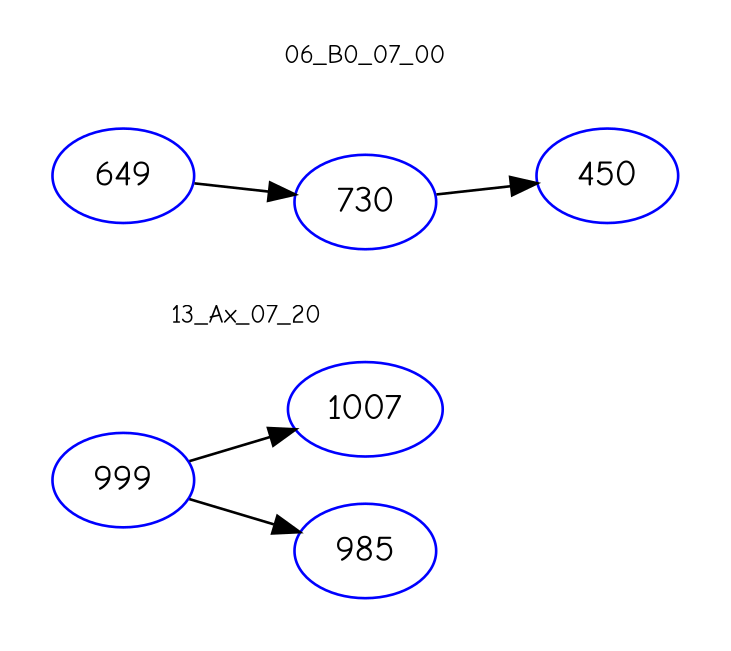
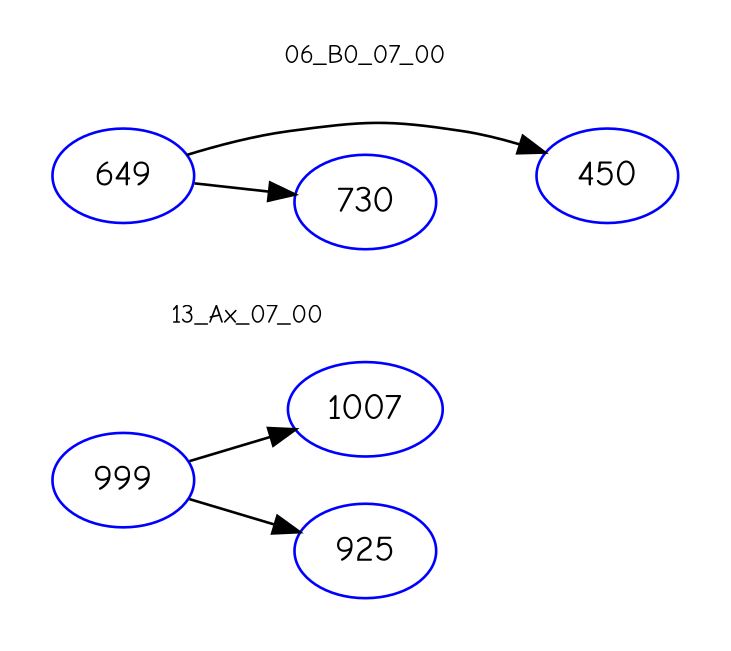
edge "730" -> "450": now "649" -> "450"
cluster "13_Ax_07_20": label "13_Ax_07_20" -> "13_Ax_07_00"
node "985": label "985" -> "925"
